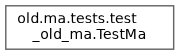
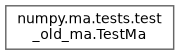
node "old.ma.tests.test _old_ma.TestMa": label "old.ma.tests.test _old_ma.TestMa" -> "numpy.ma.tests.test _old_ma.TestMa"
